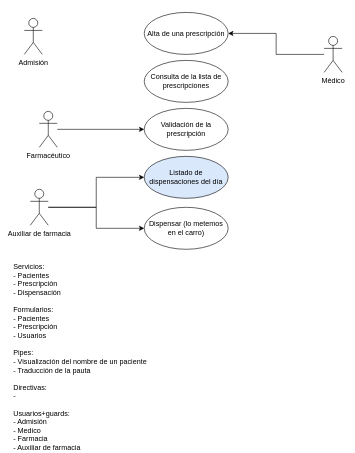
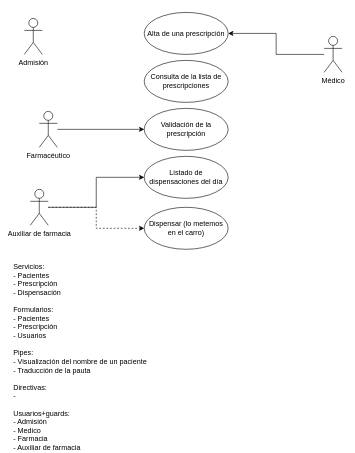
node "Listado de dispensaciones del día": fillcolor #dae8fc -> #ffffff
edge "Auxiliar de farmacia" -> "Dispensar (lo metemos en el carro)": style solid -> dashed
